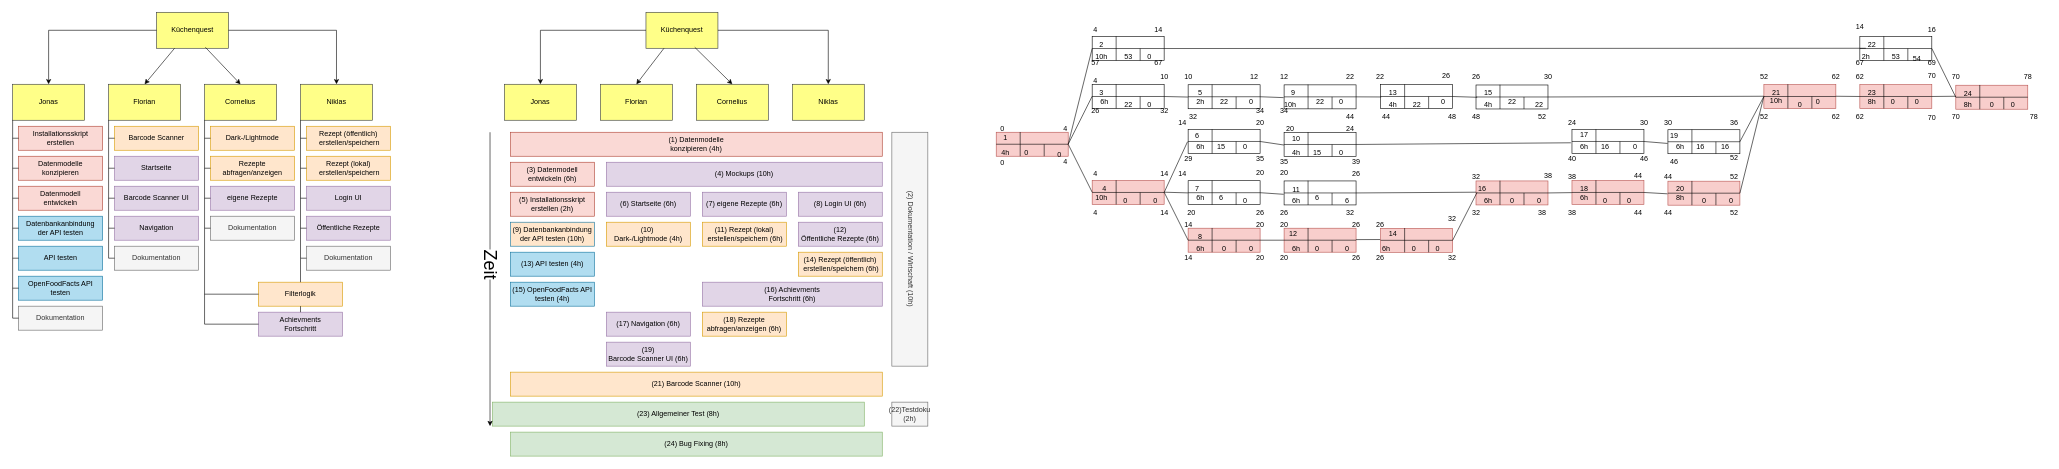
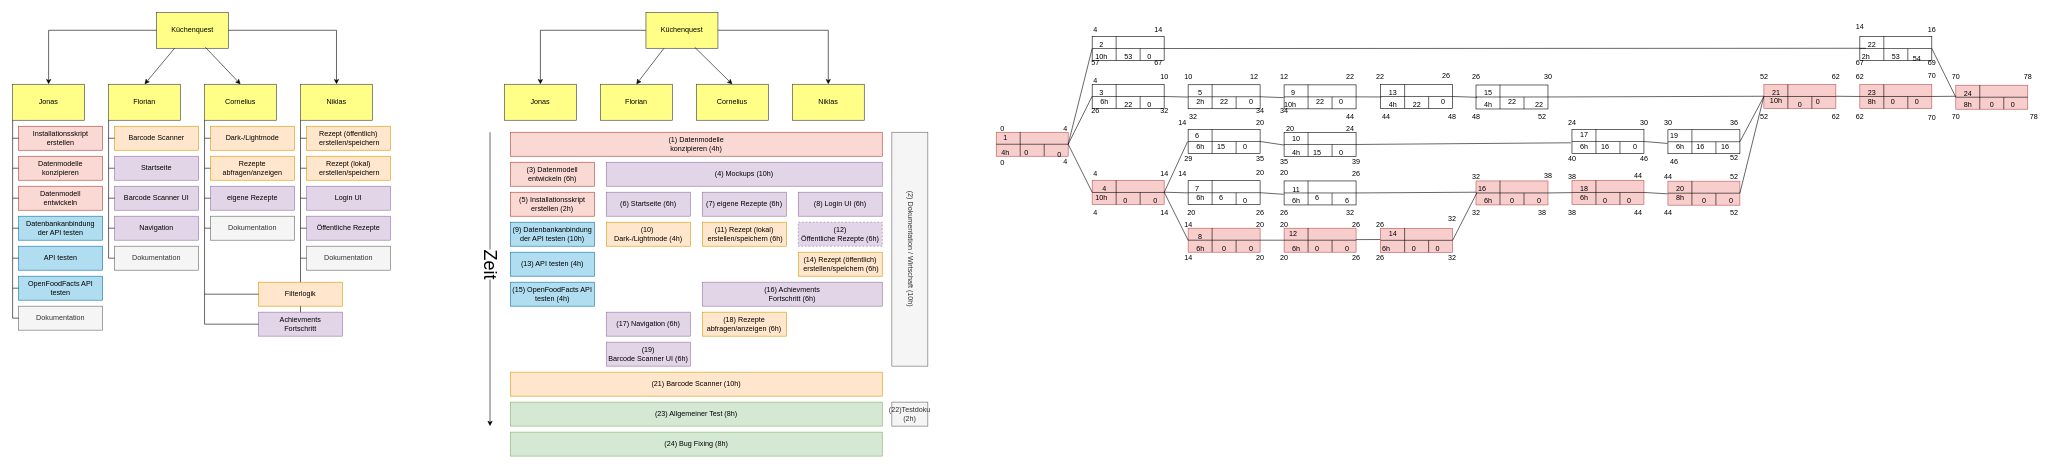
node "(9) Datenbankanbindung der API testen (10h)": fillcolor #ffe6cc -> #b1ddf0
node "(12) Öffentliche Rezepte (6h)": style solid -> dashed
node "(23) Allgemeiner Test (8h)": moved (678, 414) -> (696, 414)
